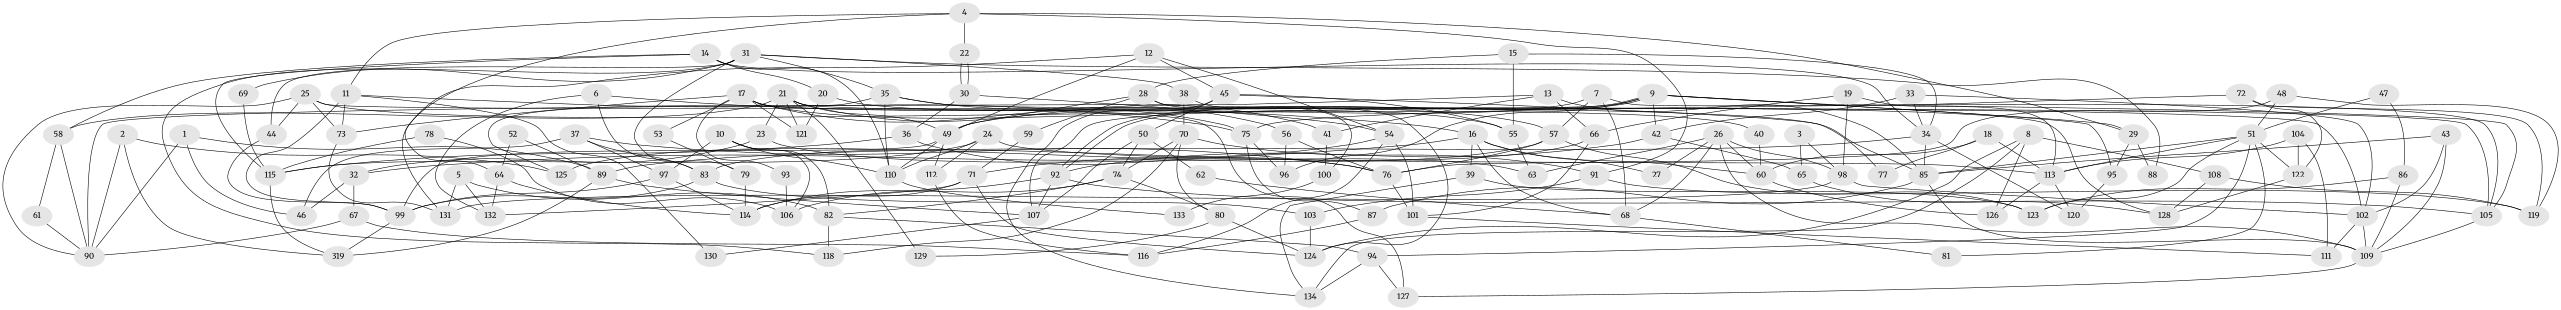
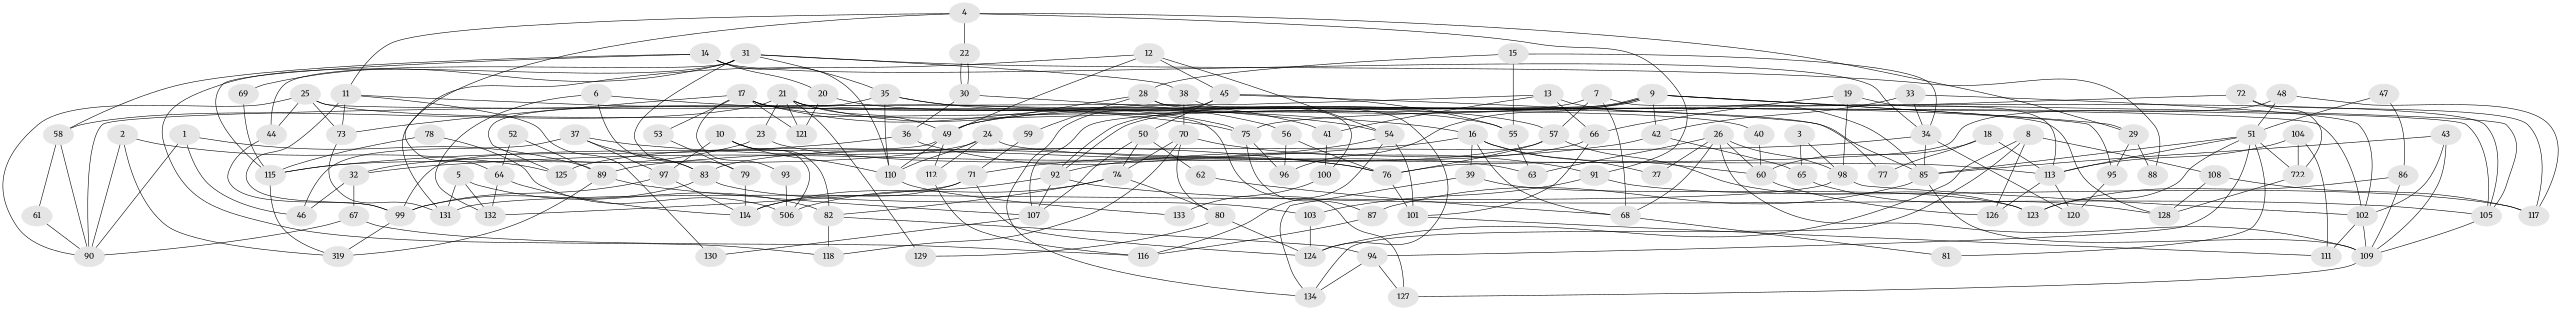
node "122": label "122" -> "722"
node "106": label "106" -> "506"
node "119": label "119" -> "117"
